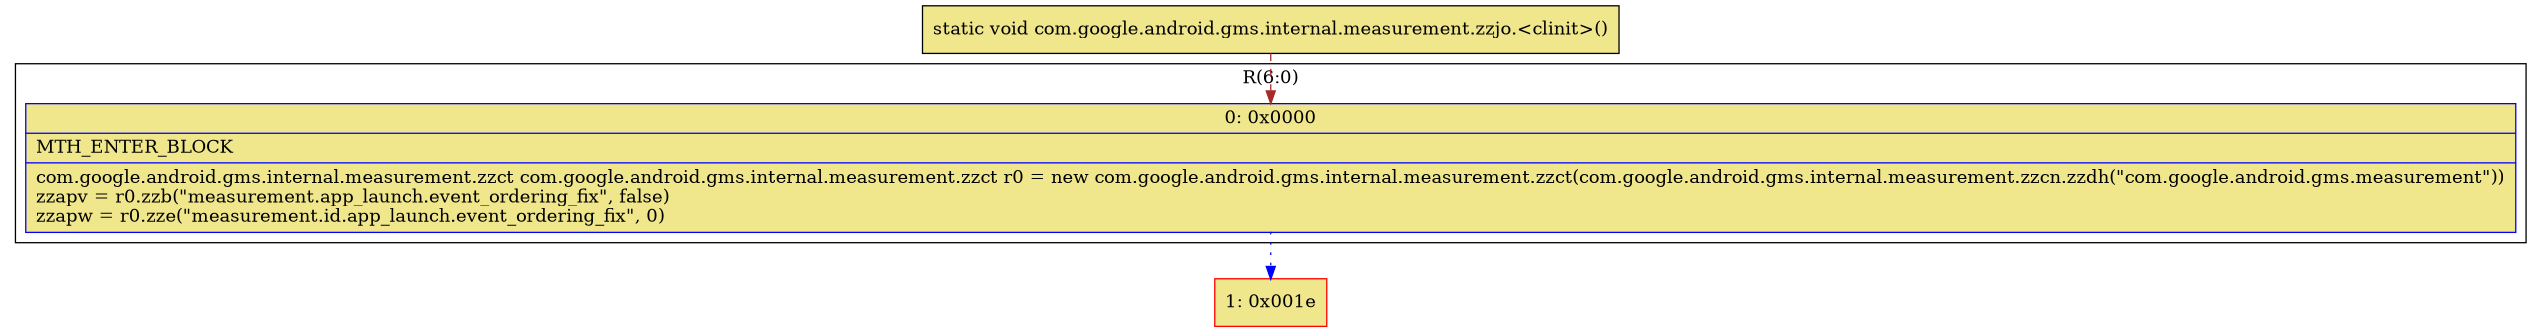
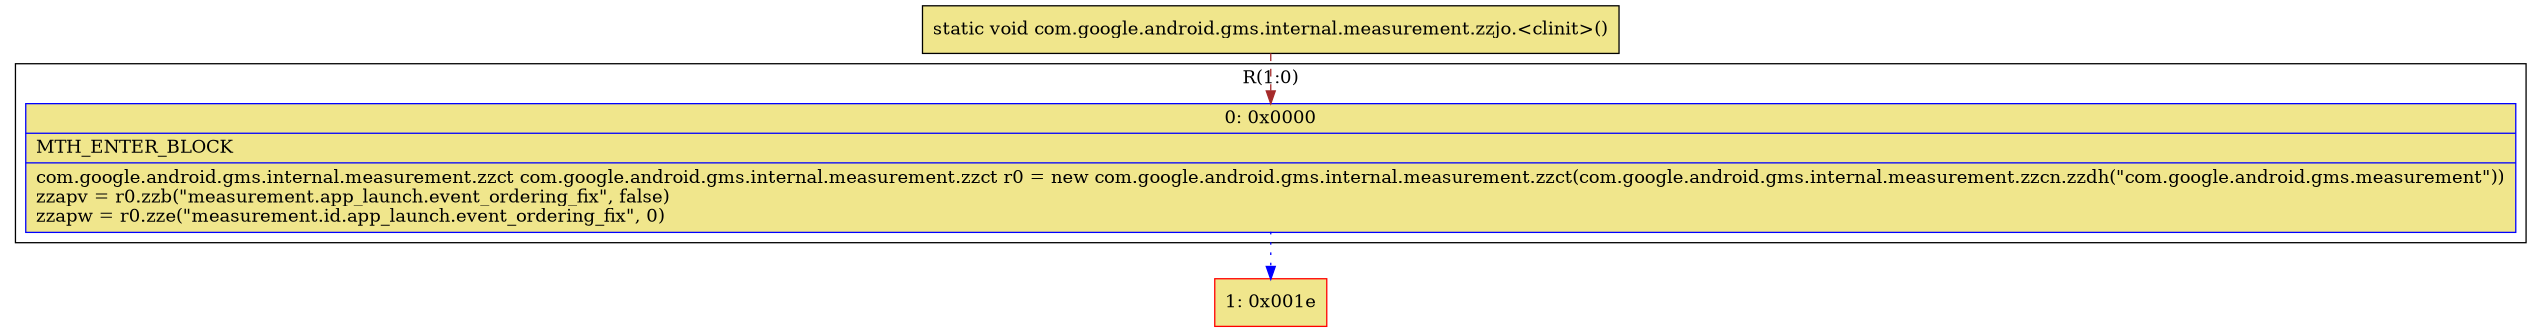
cluster "R(6:0)": label "R(6:0)" -> "R(1:0)"
